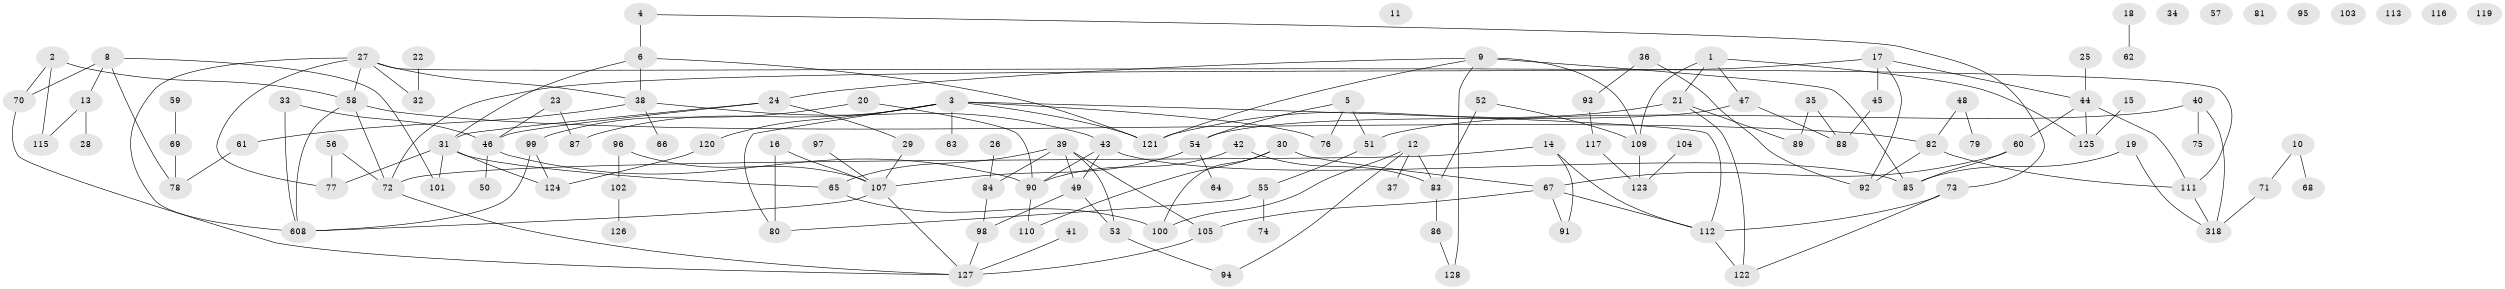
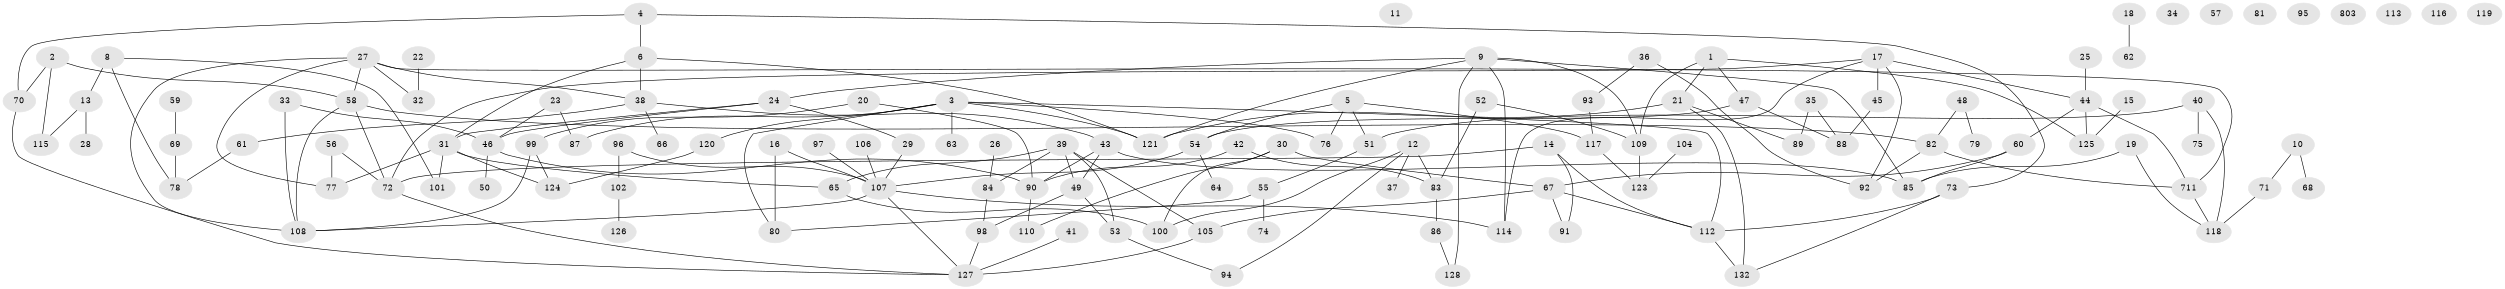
node "103": label "103" -> "803"
edge "8" -- "70": now "4" -- "70"
edge "5" -- "117": added
node "106": added
node "111": label "111" -> "711"
node "608": label "608" -> "108"
node "114": added
node "318": label "318" -> "118"
node "122": label "122" -> "132"
